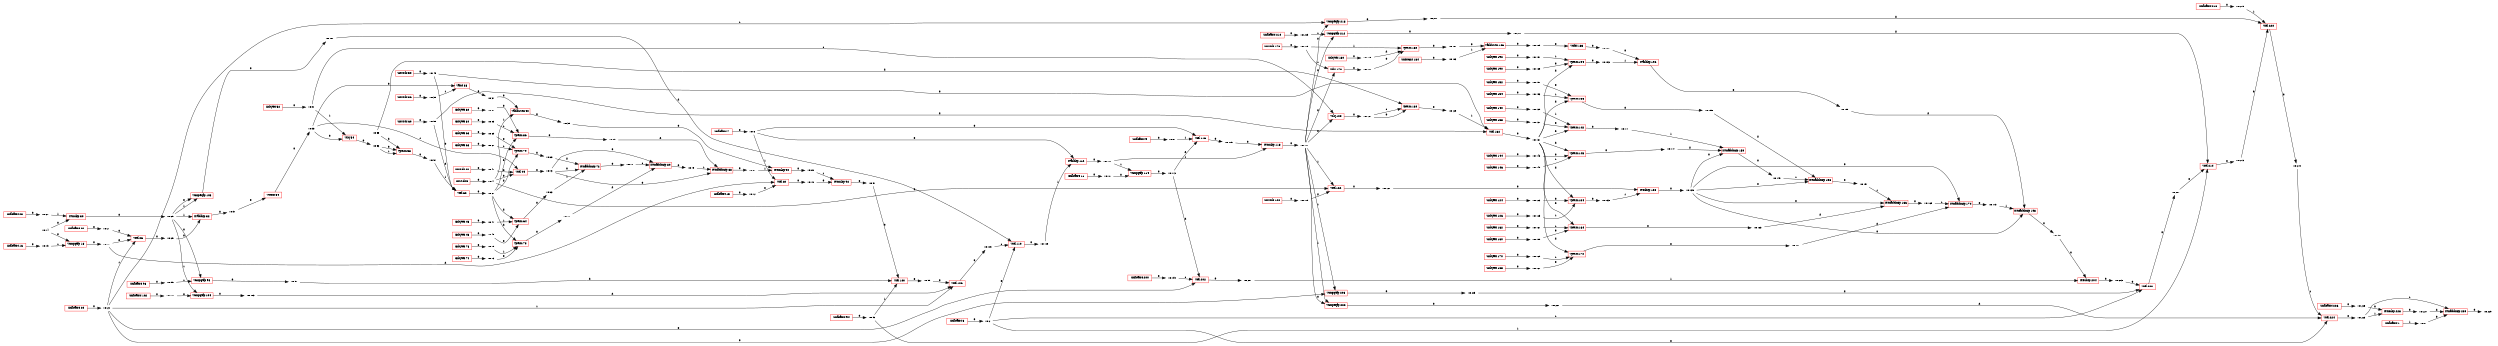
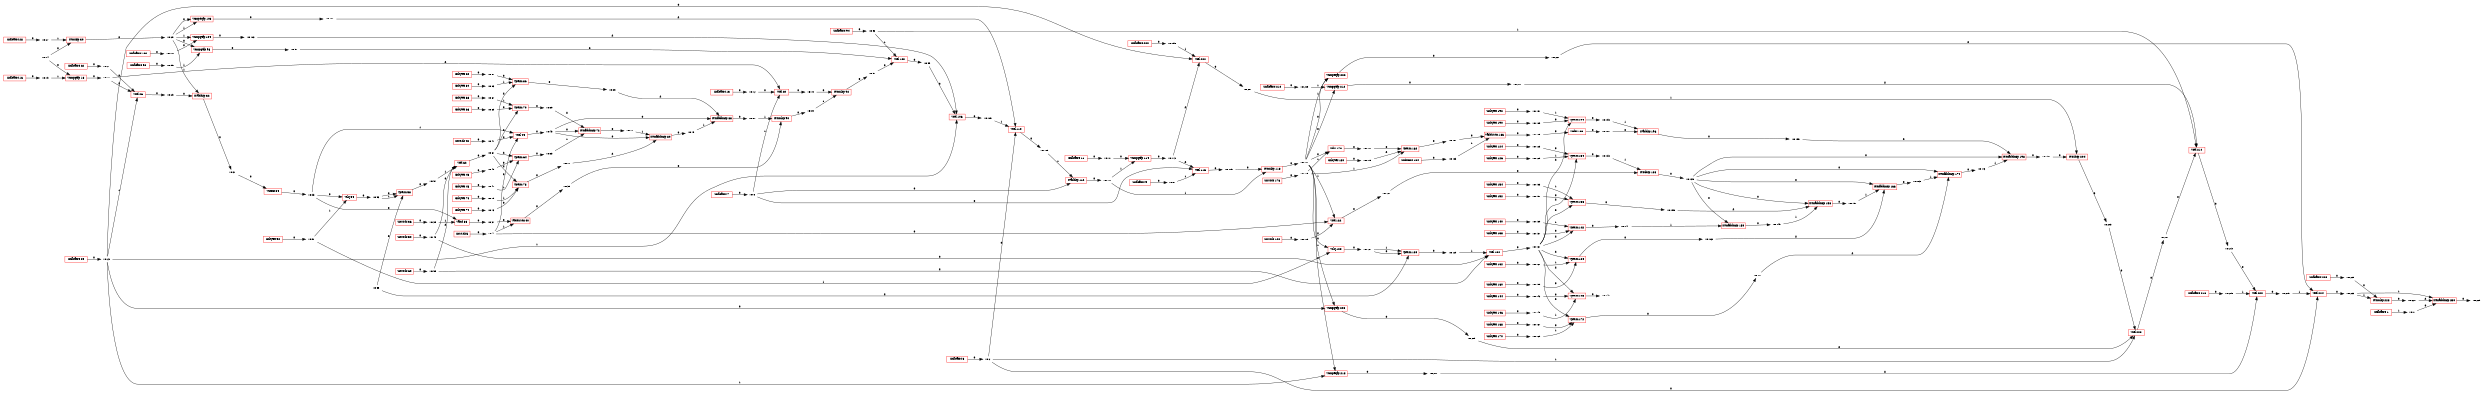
edge "VR 147" -> "xvmaddmsp 150": removed, label "2"
